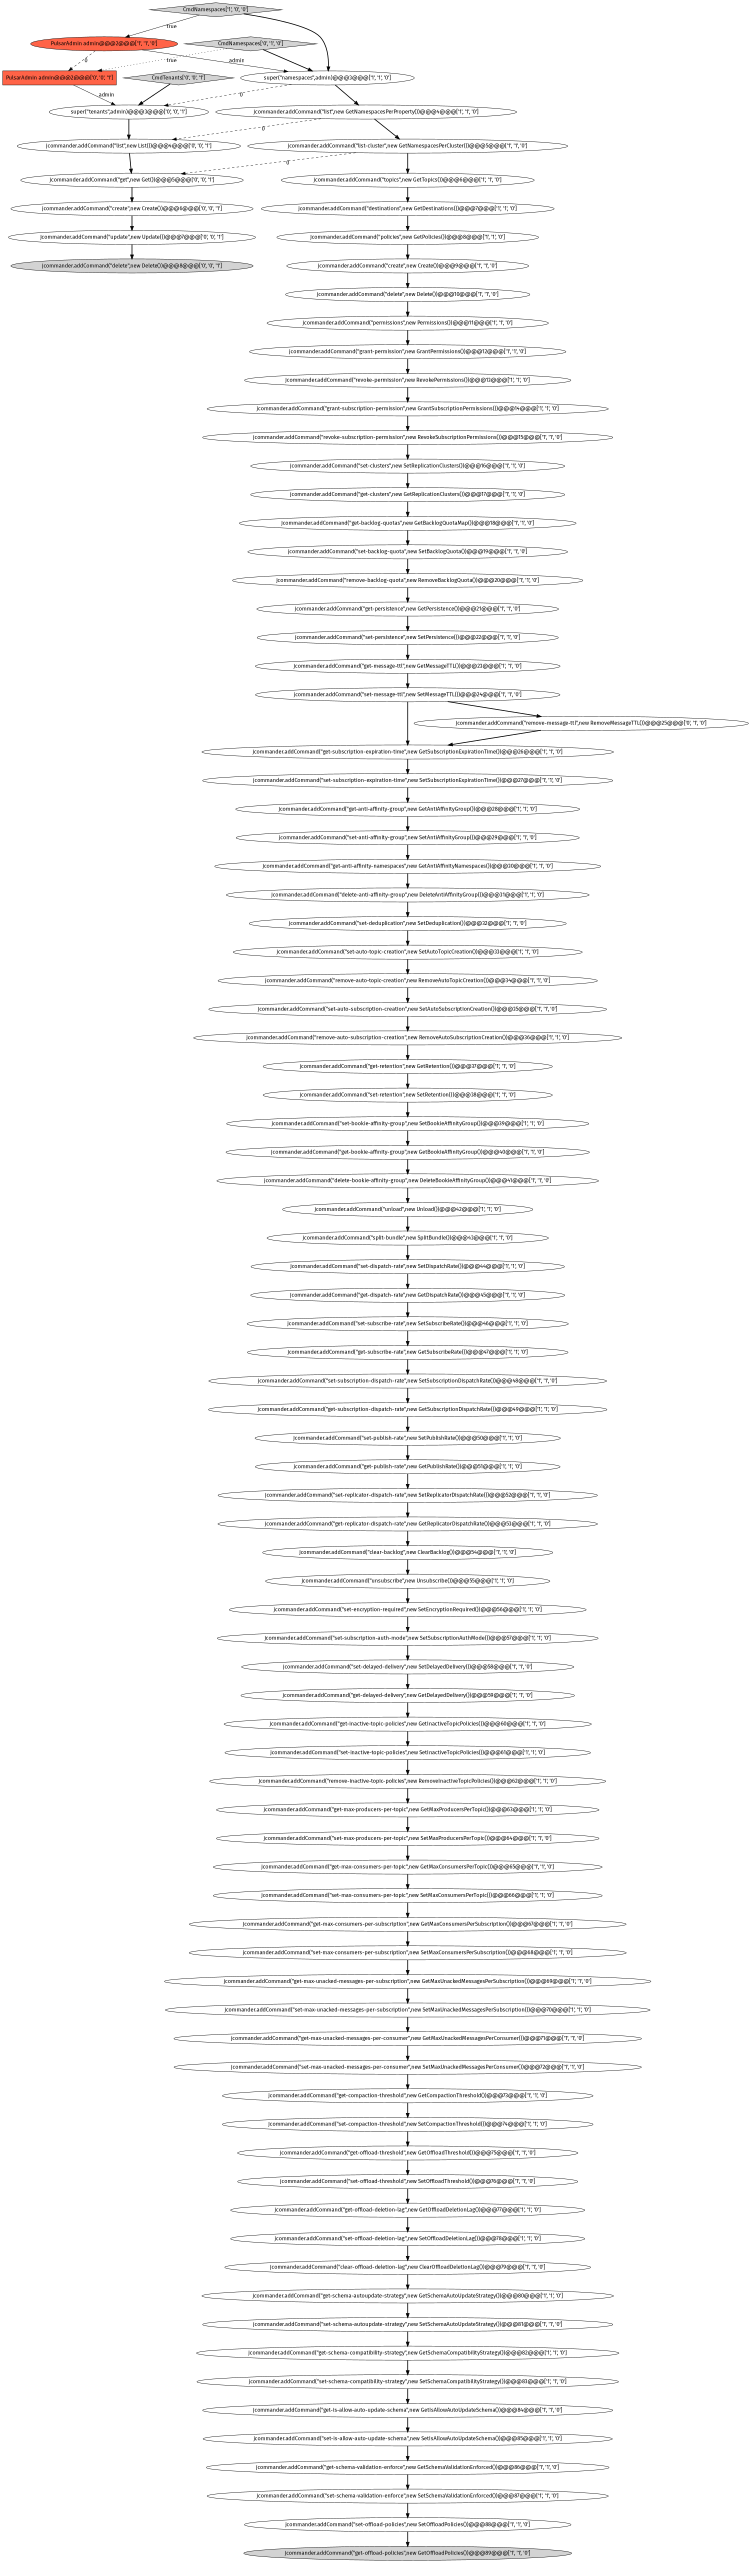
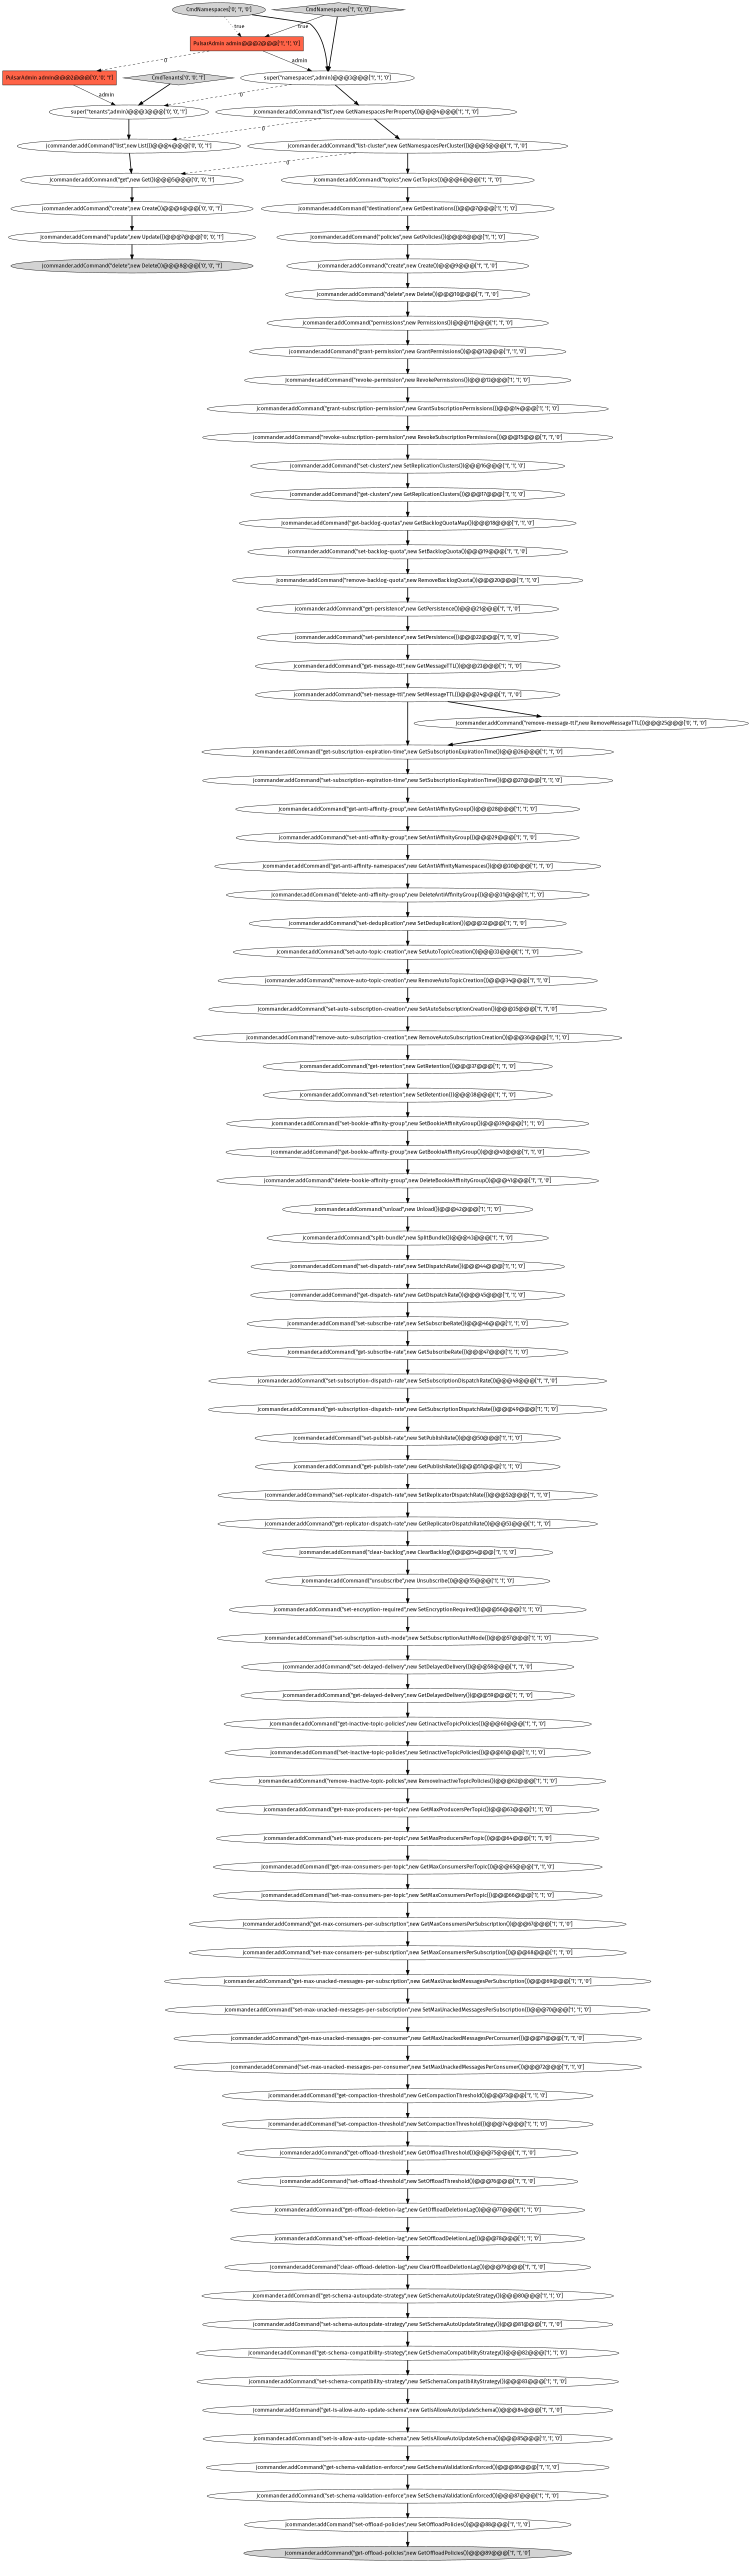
node "PulsarAdmin admin@@@2@@@['1', '1', '0']": shape ellipse -> box
node "CmdNamespaces['0', '1', '0']": shape diamond -> ellipse
edge "CmdNamespaces['0', '1', '0']" -> "PulsarAdmin admin@@@2@@@['0', '0', '1']": now "CmdNamespaces['0', '1', '0']" -> "PulsarAdmin admin@@@2@@@['1', '1', '0']"
